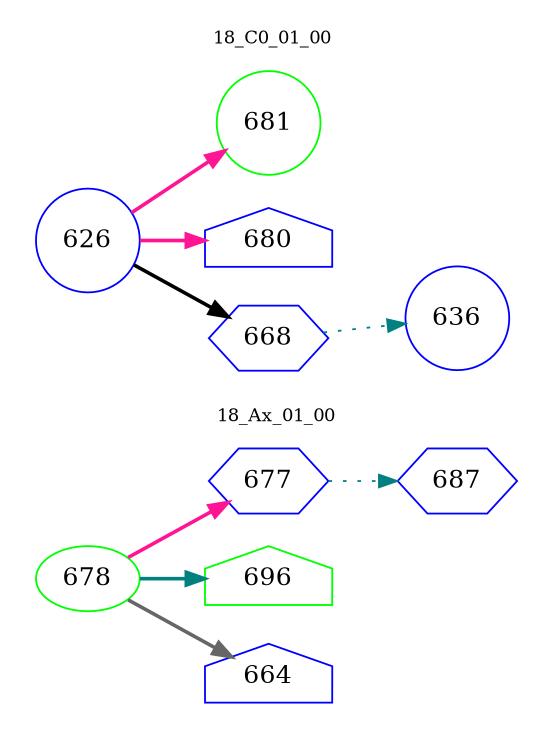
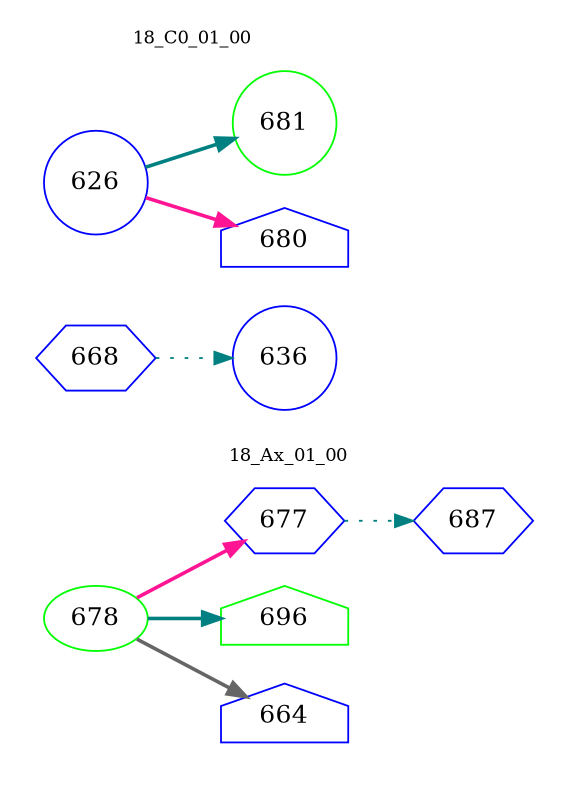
edge "626" -> "681": color deeppink -> teal
edge "626" -> "668": removed
